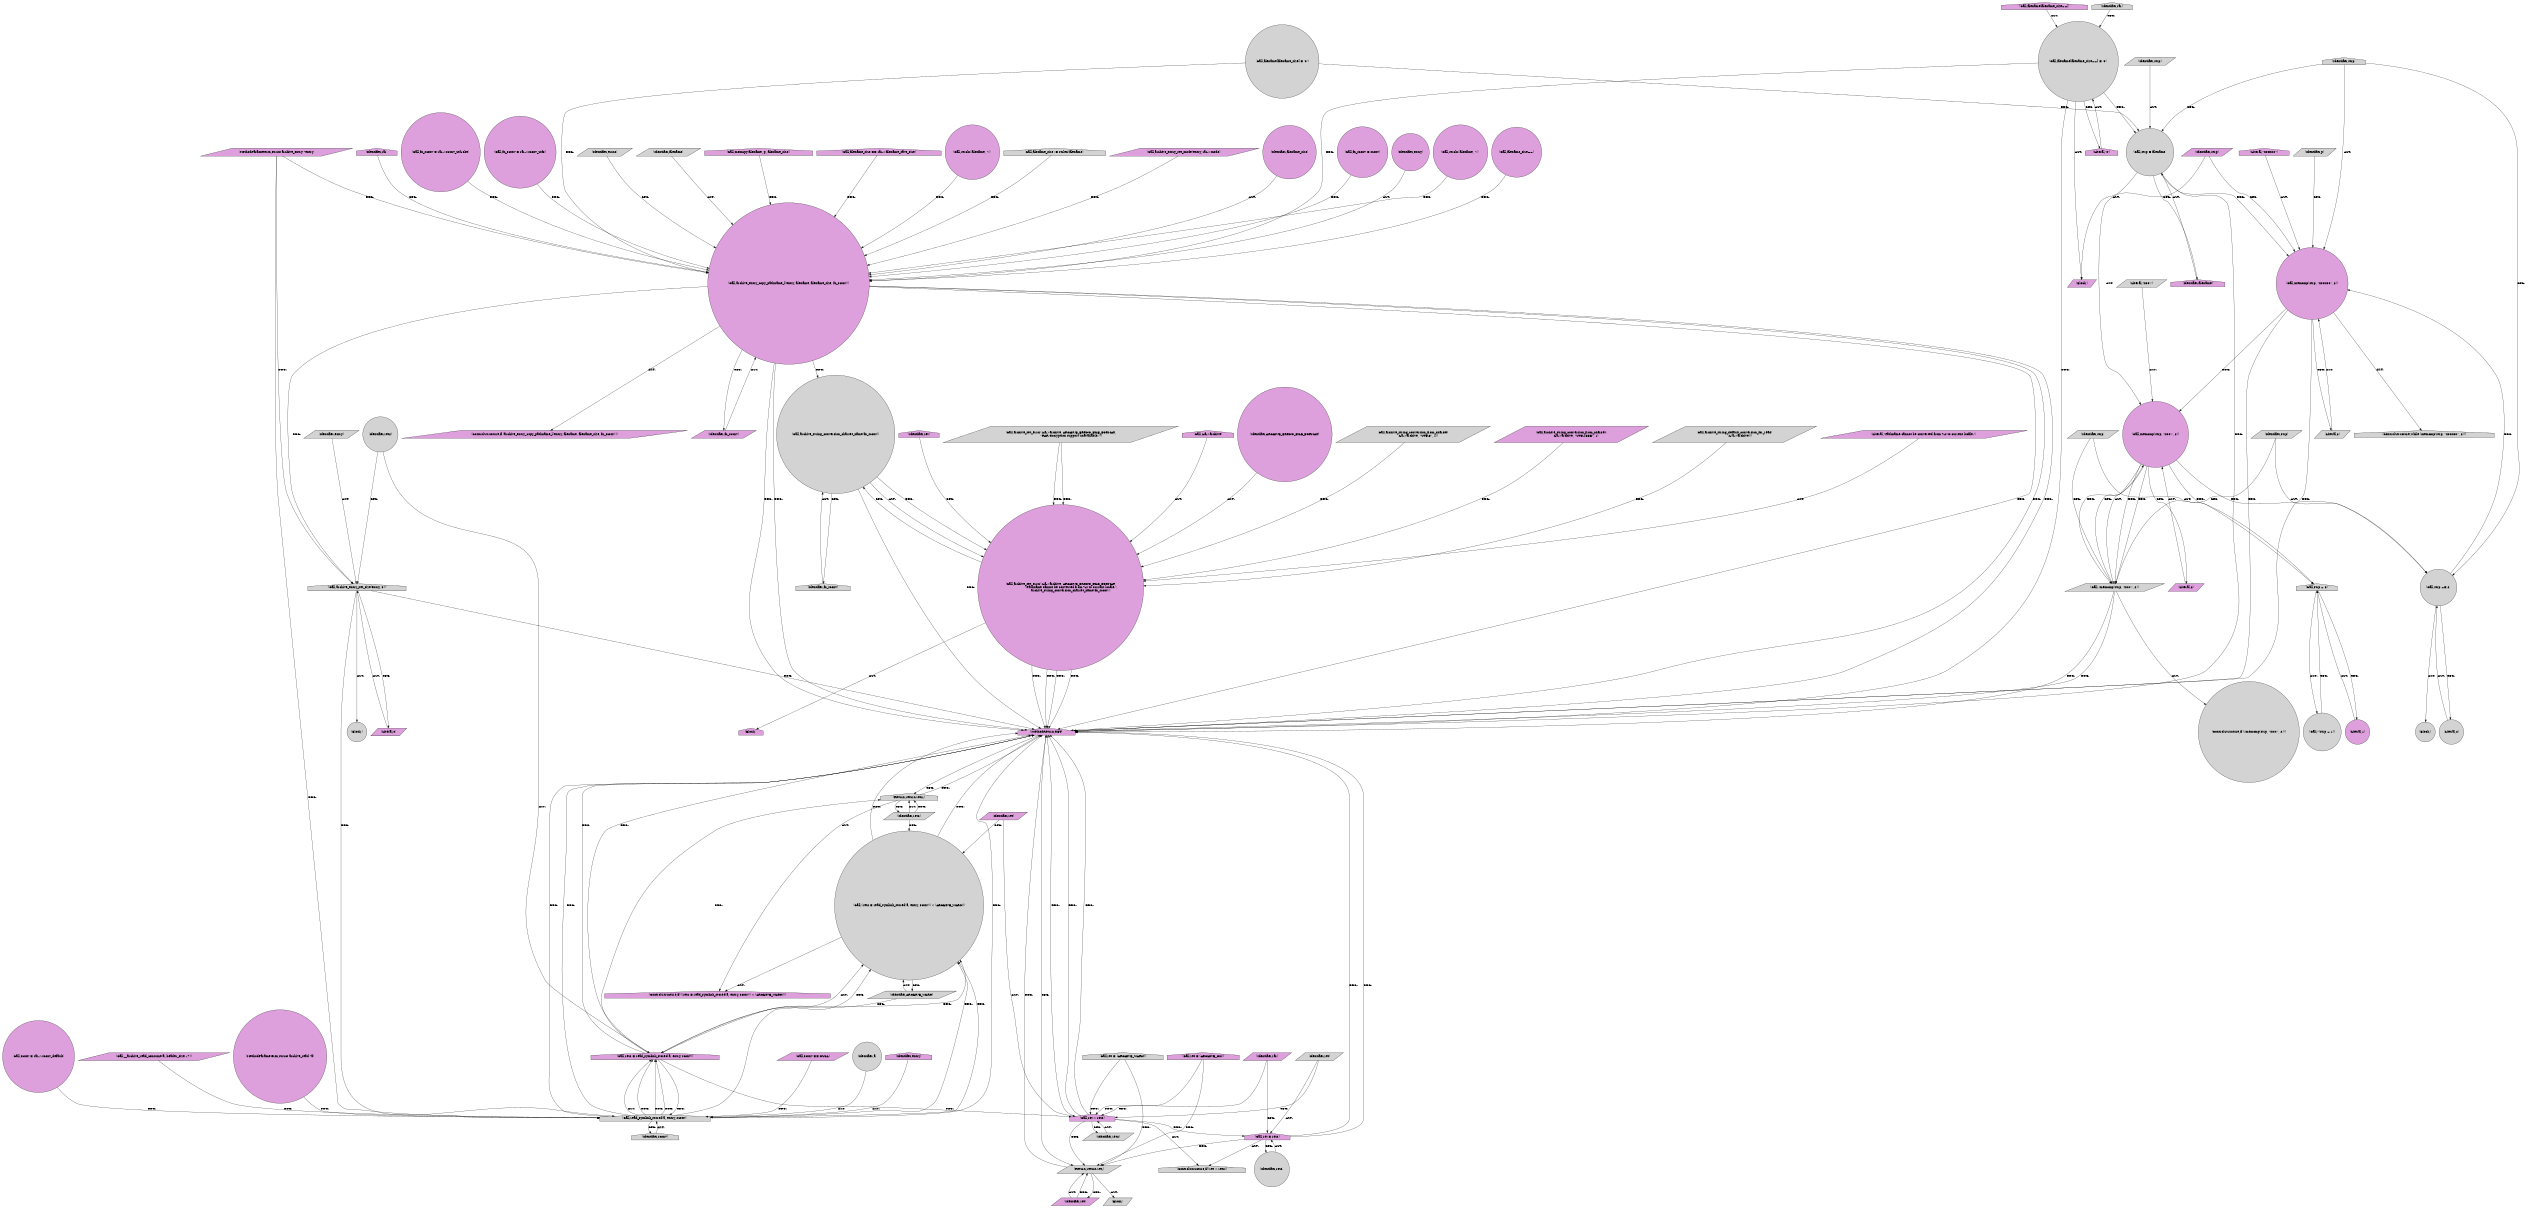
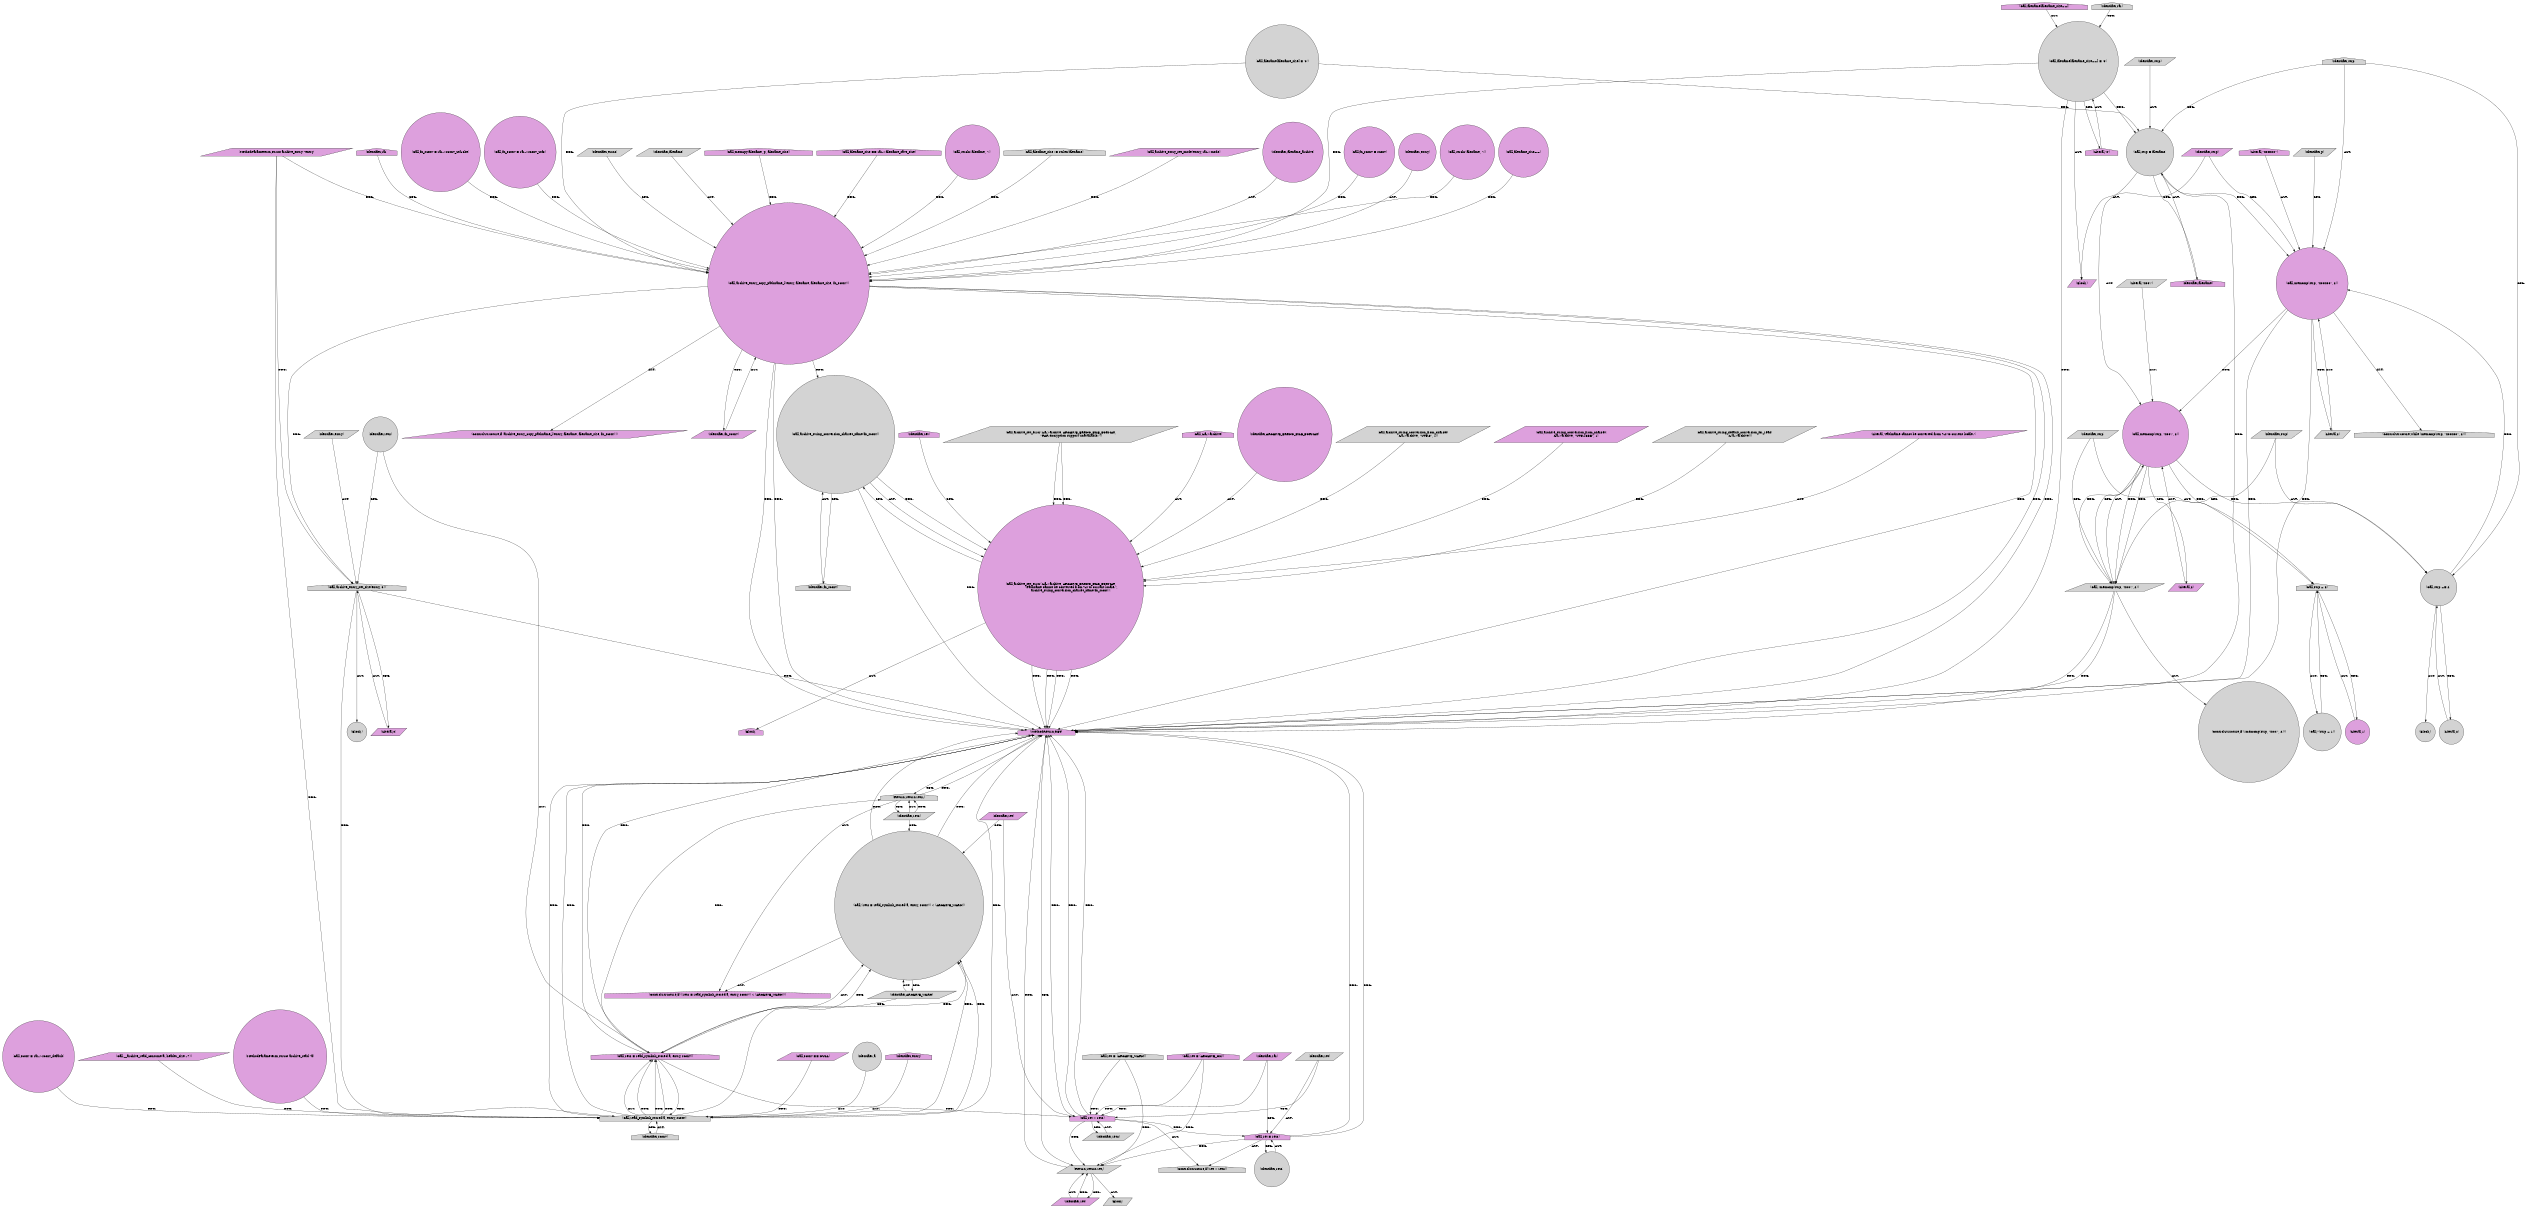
node "(Identifier,filename_size)": label "(Identifier,filename_size)" -> "(Identifier,filename_archive)"
